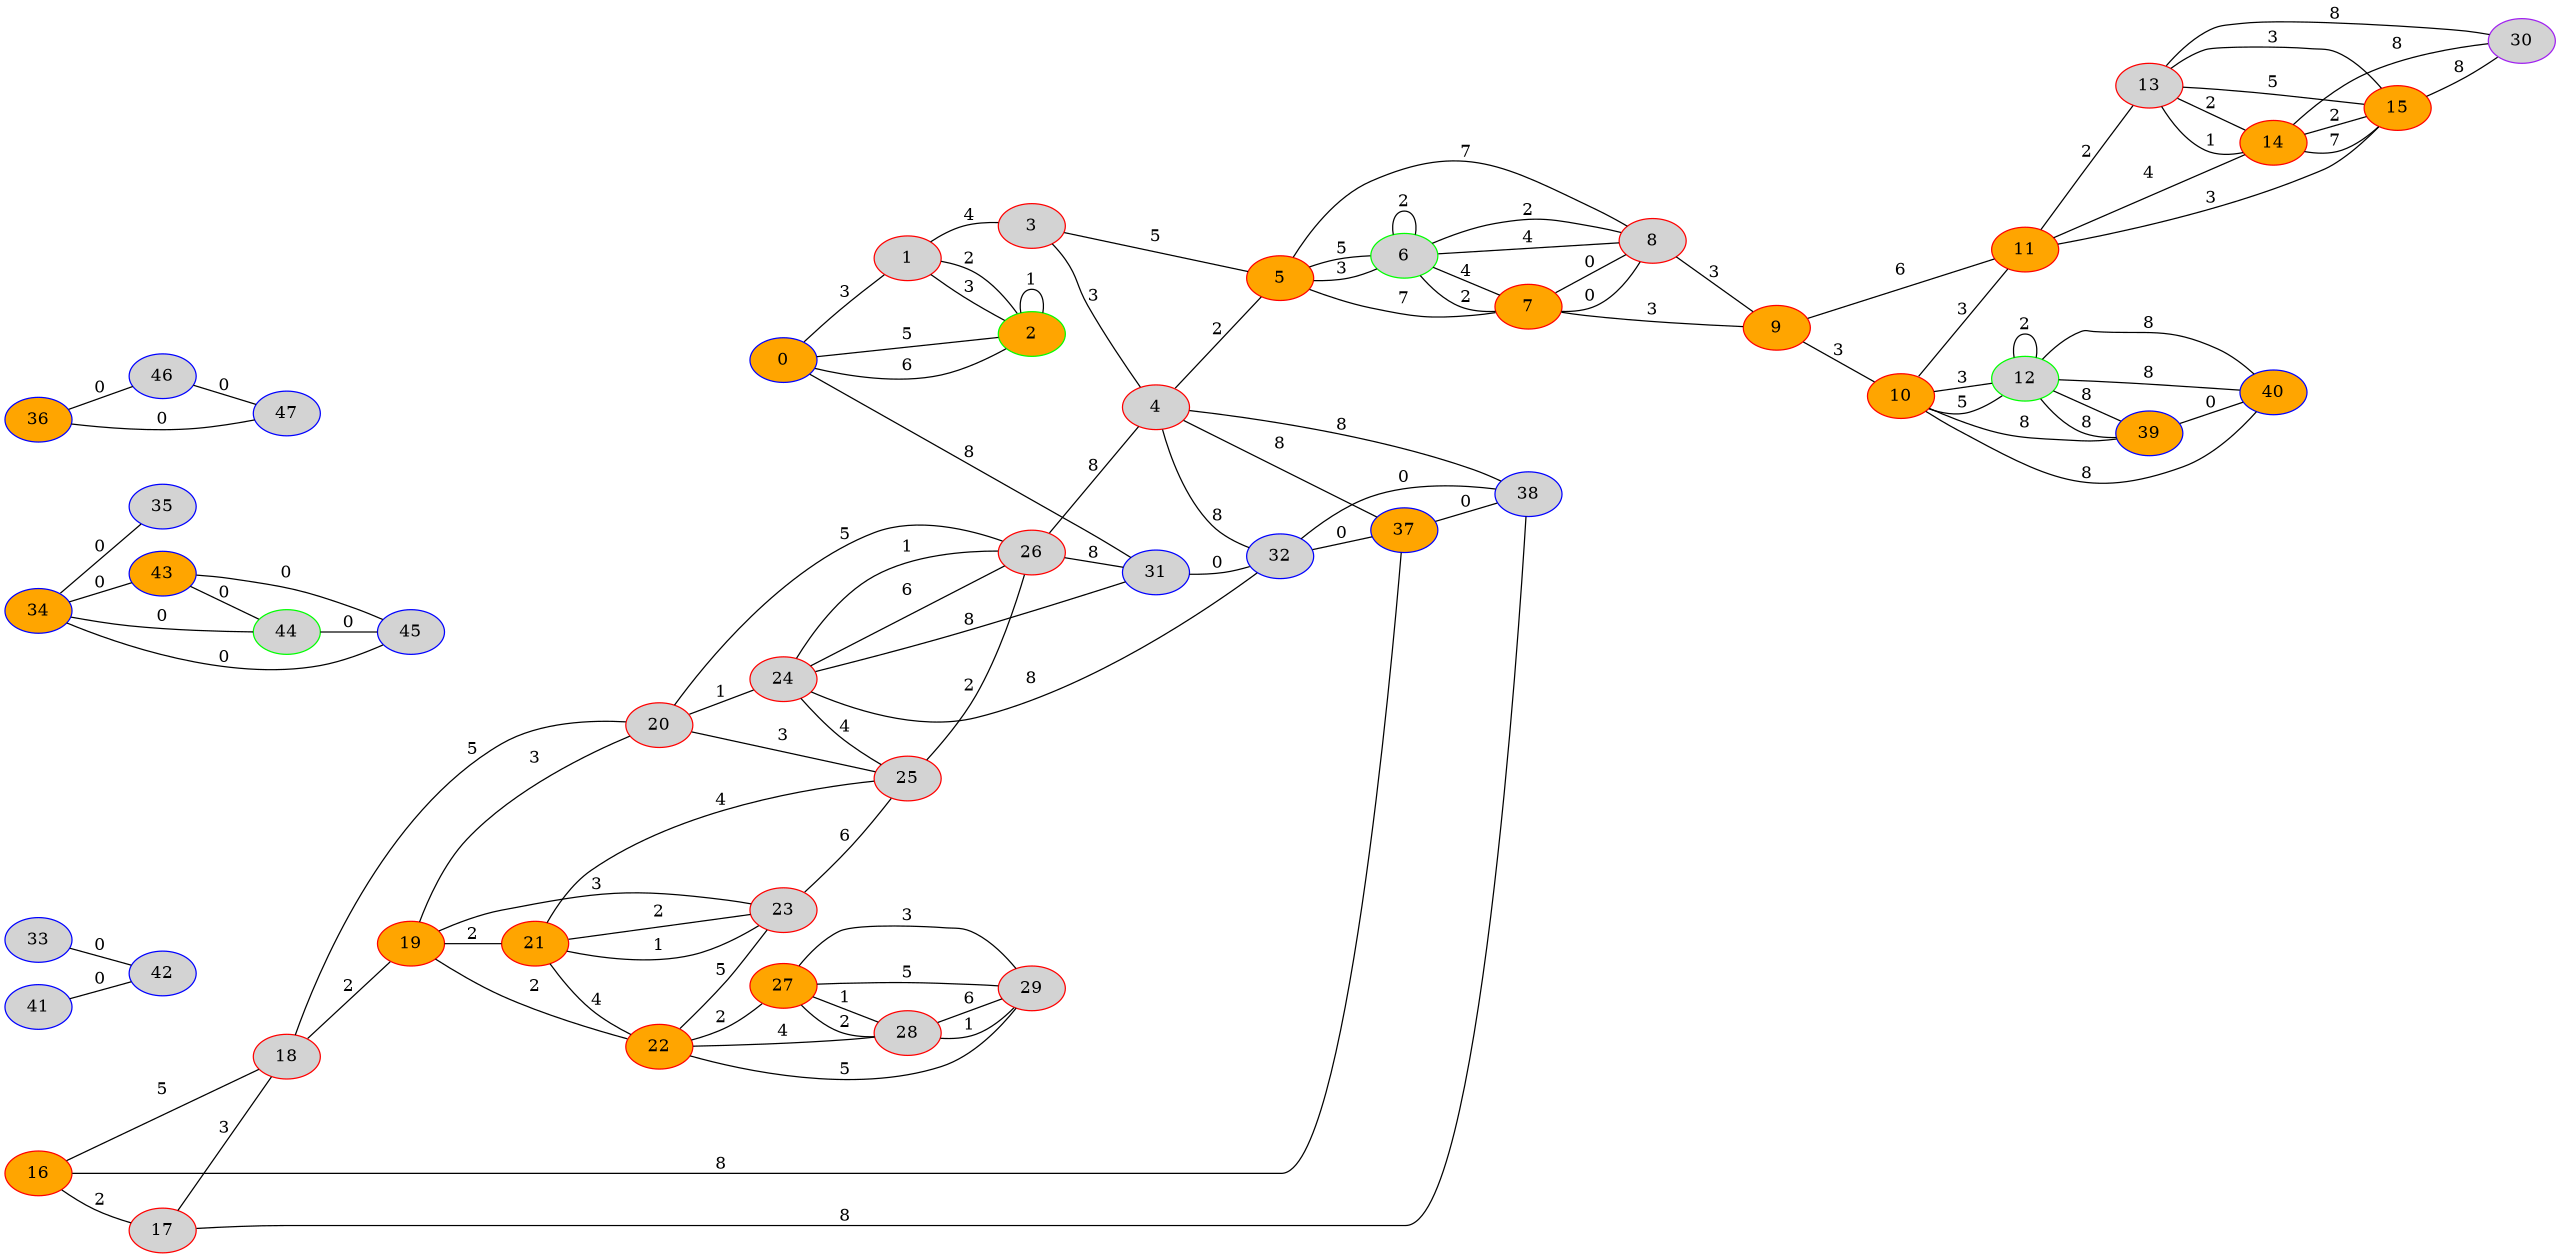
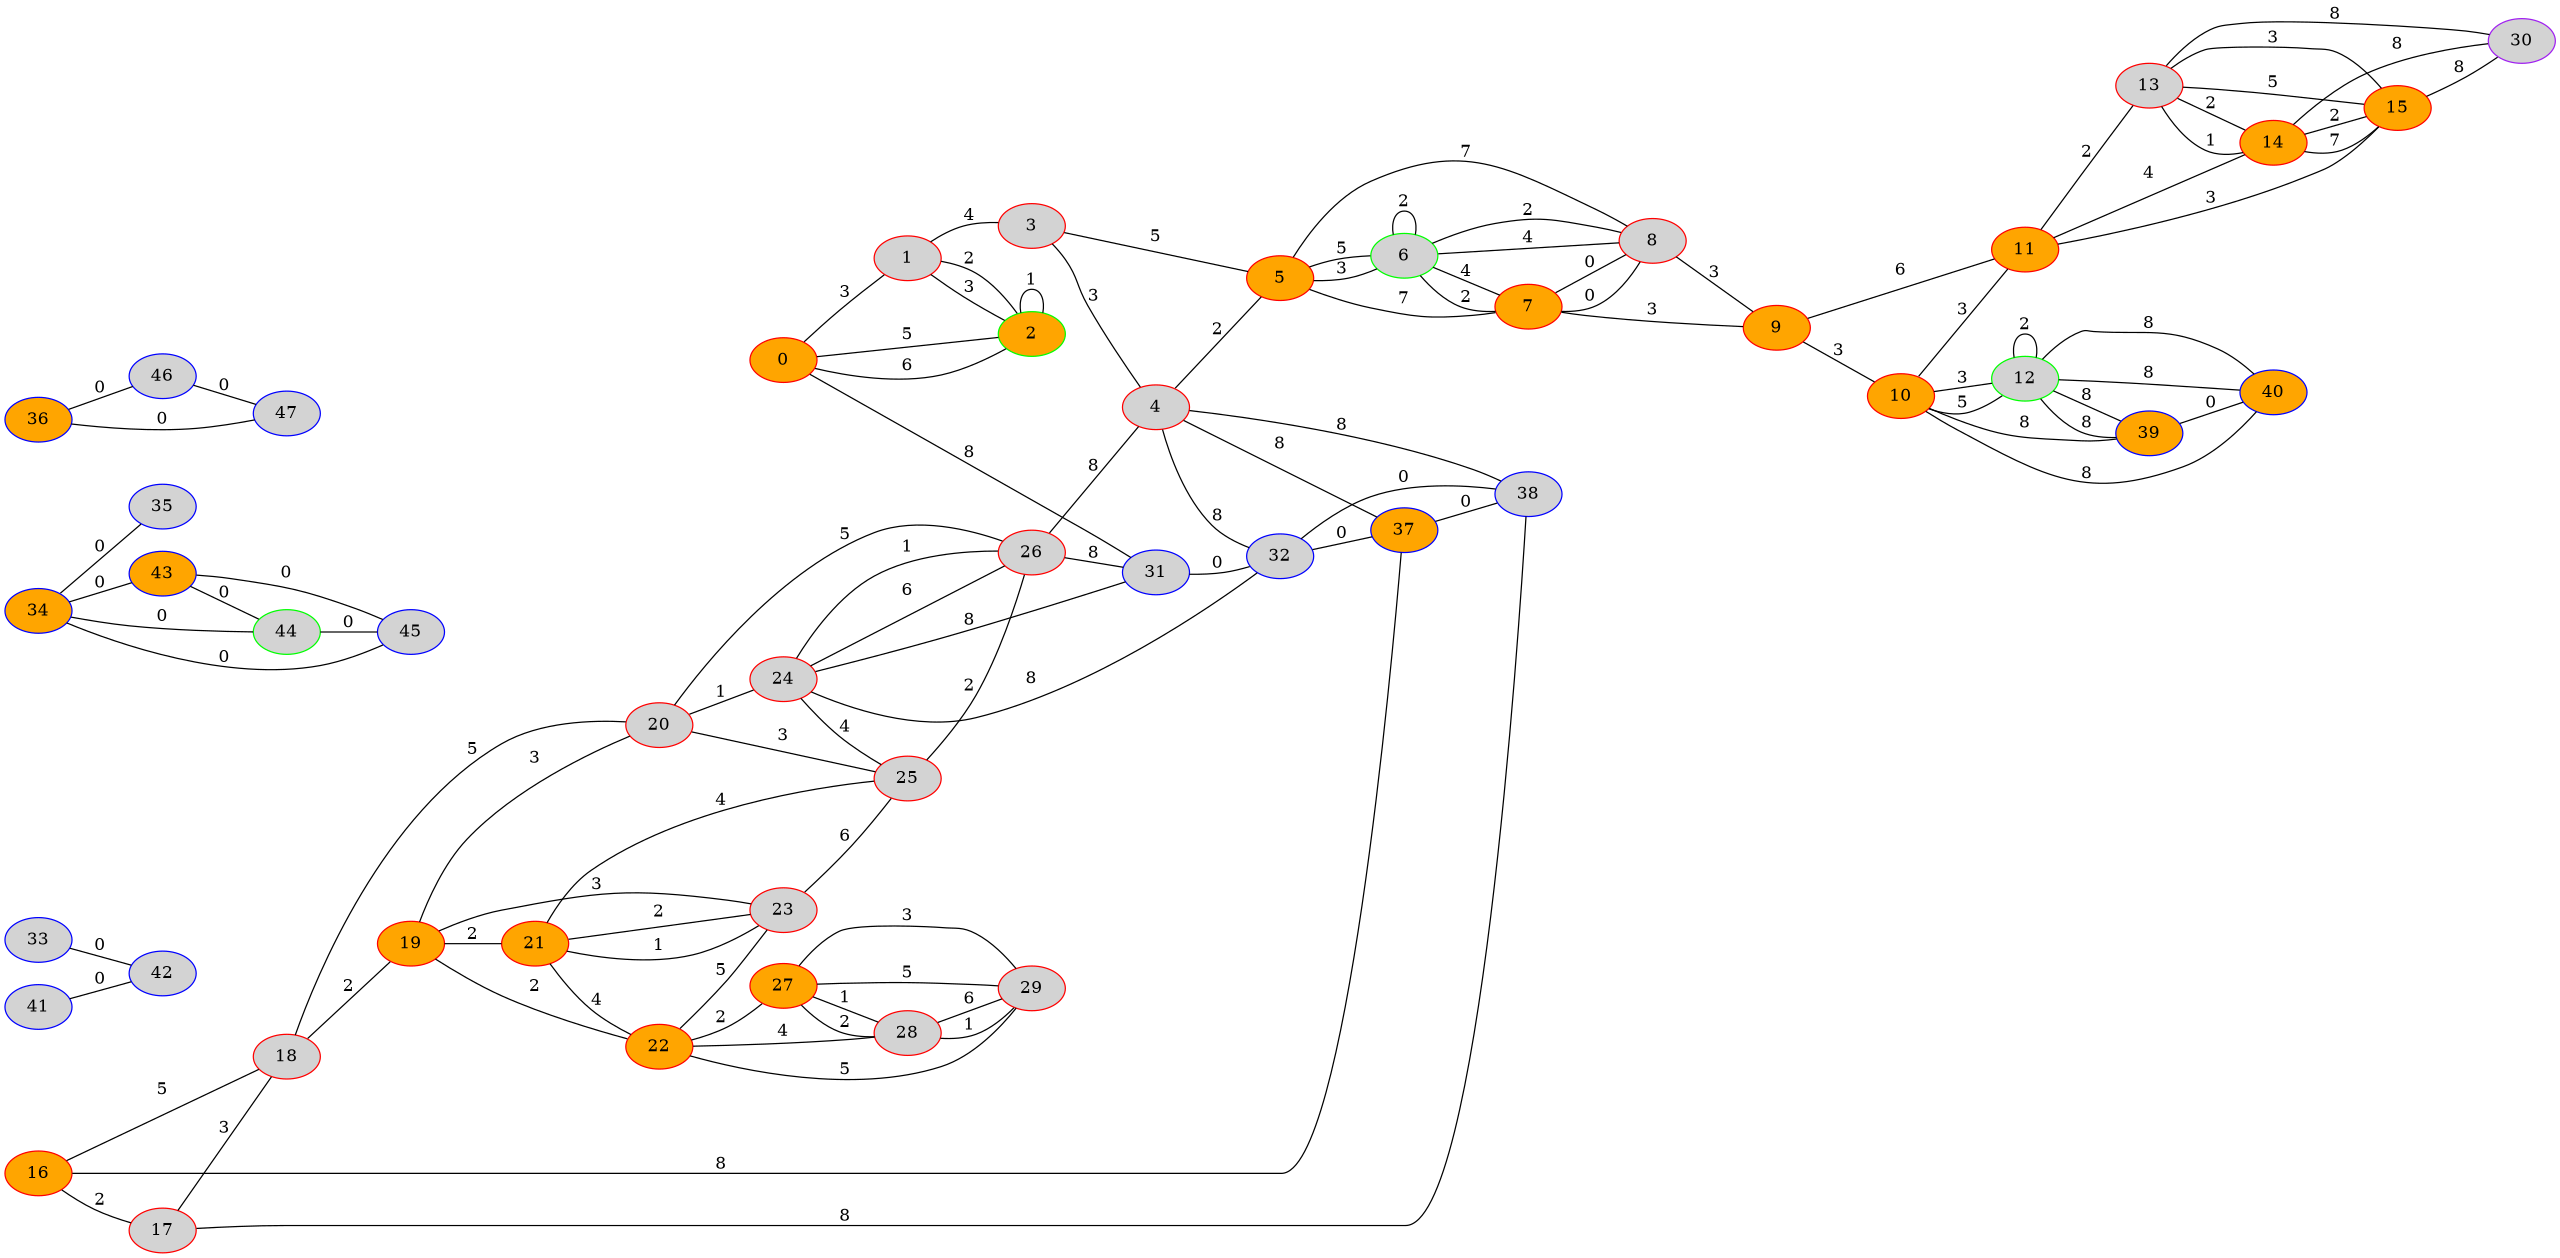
node "0": color blue -> red
